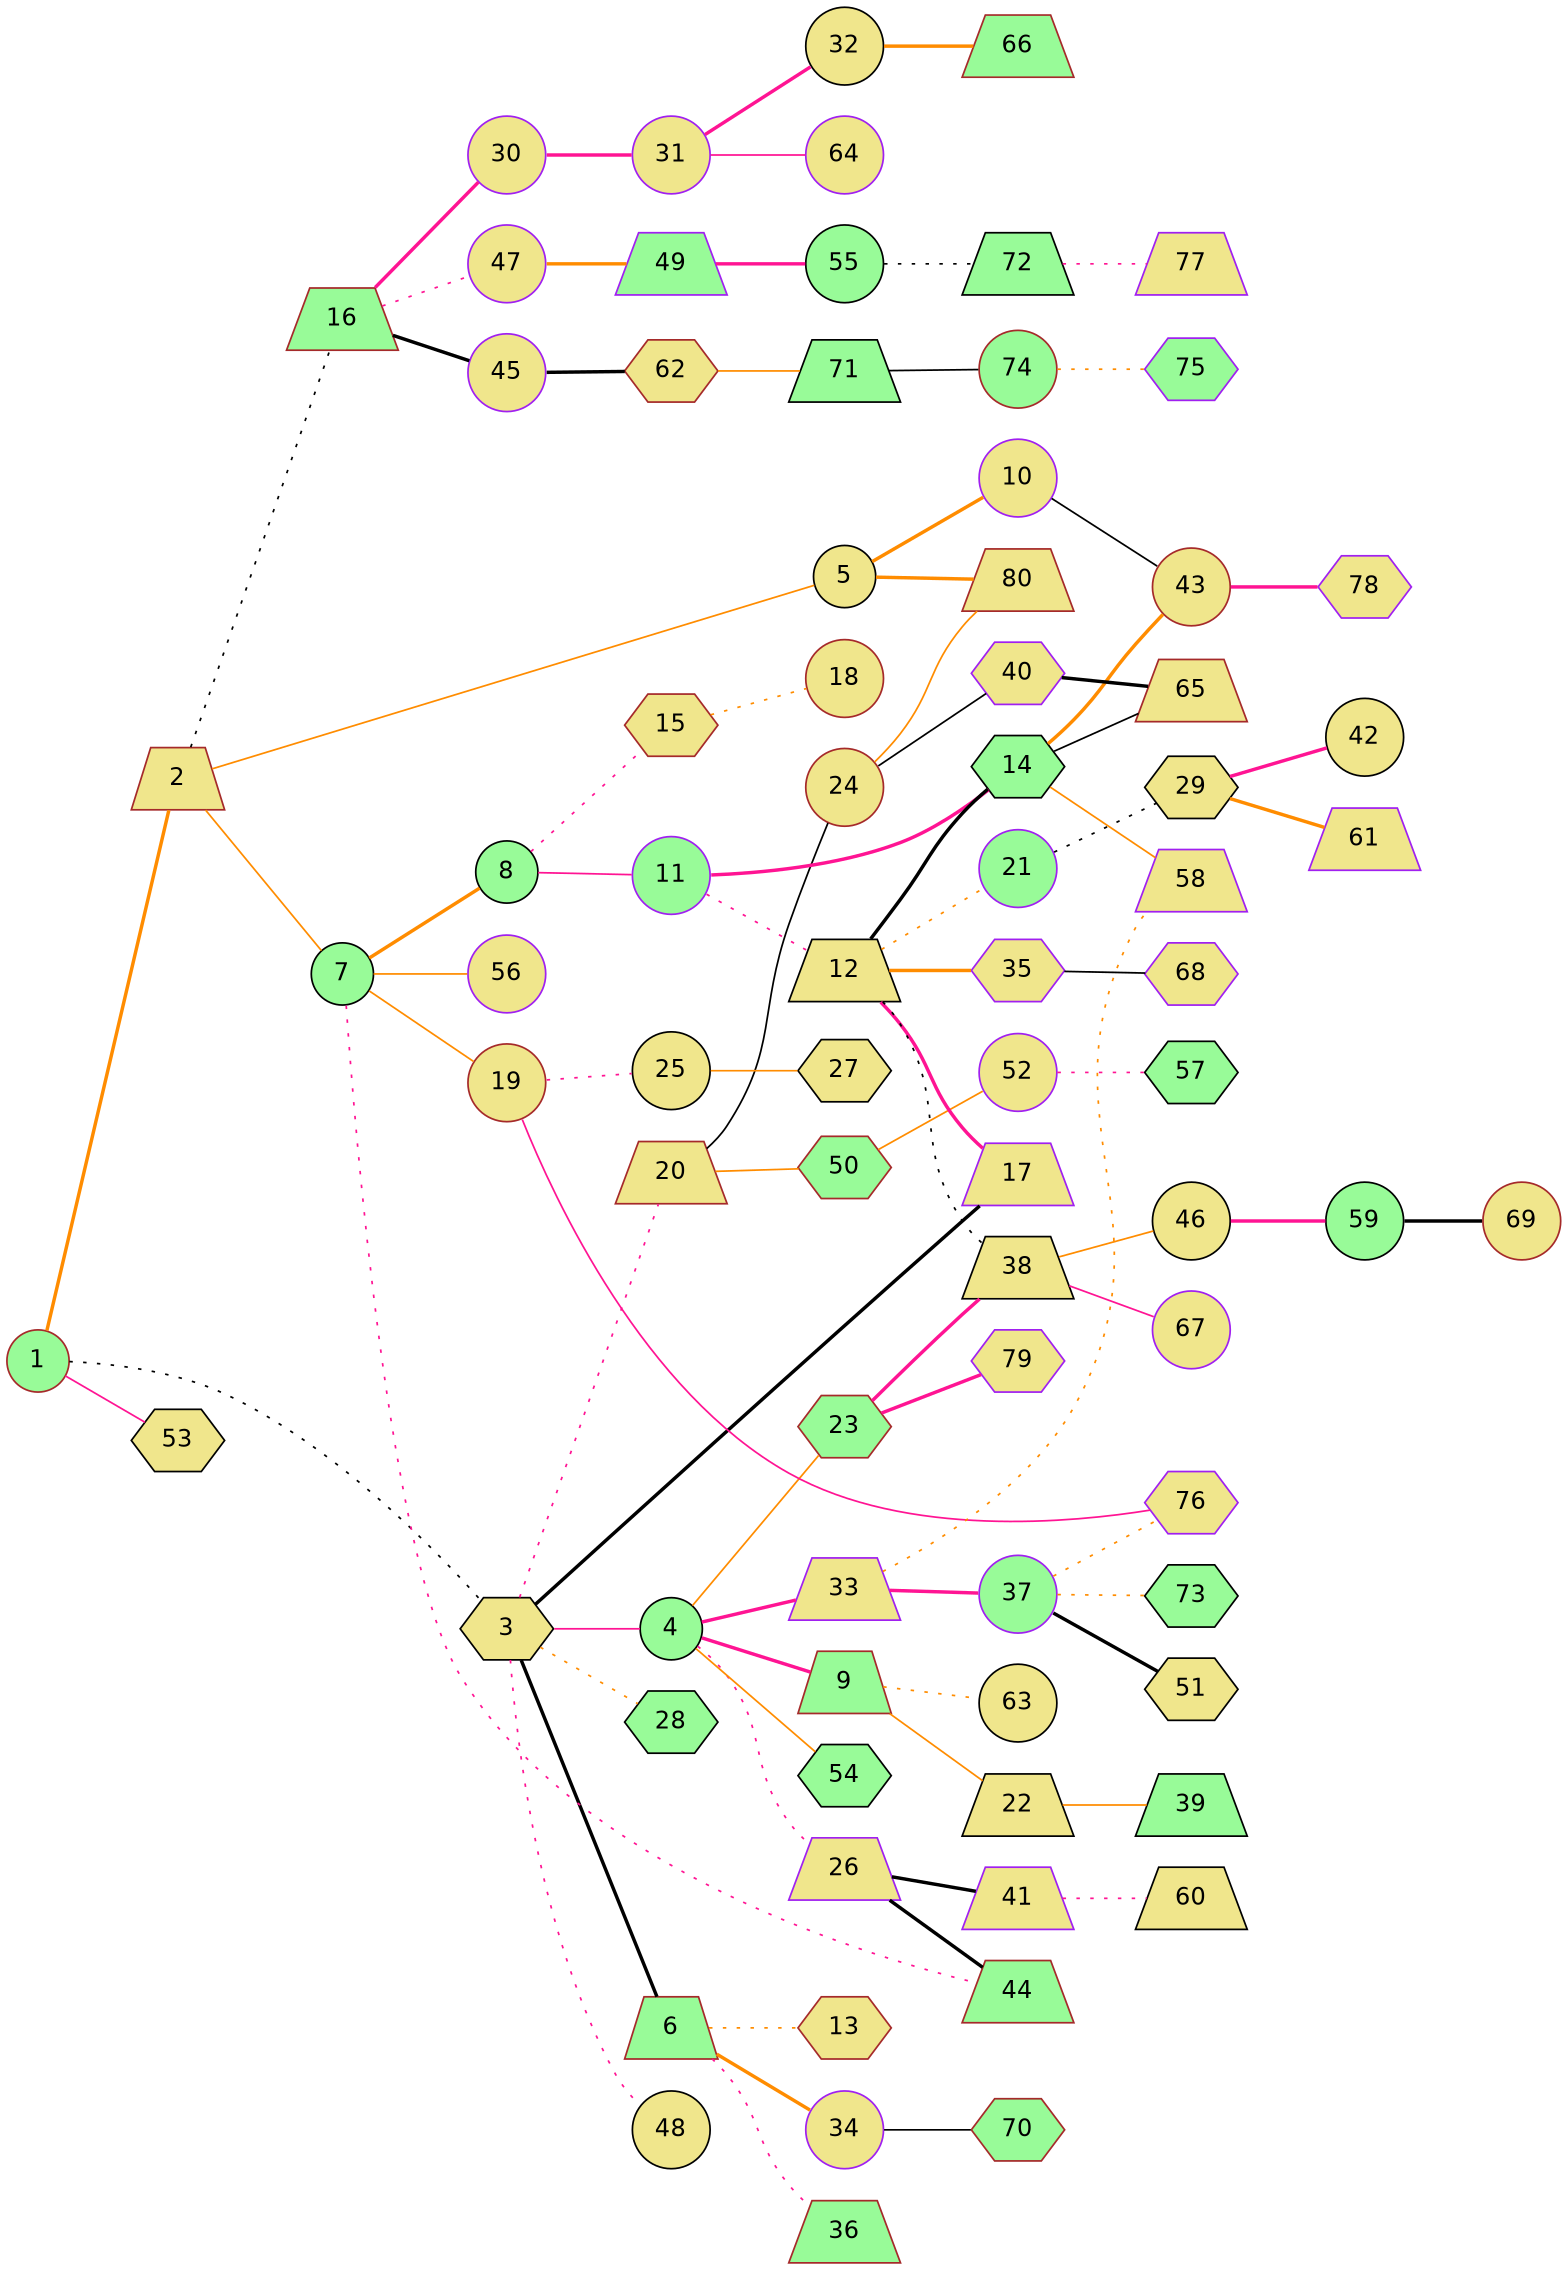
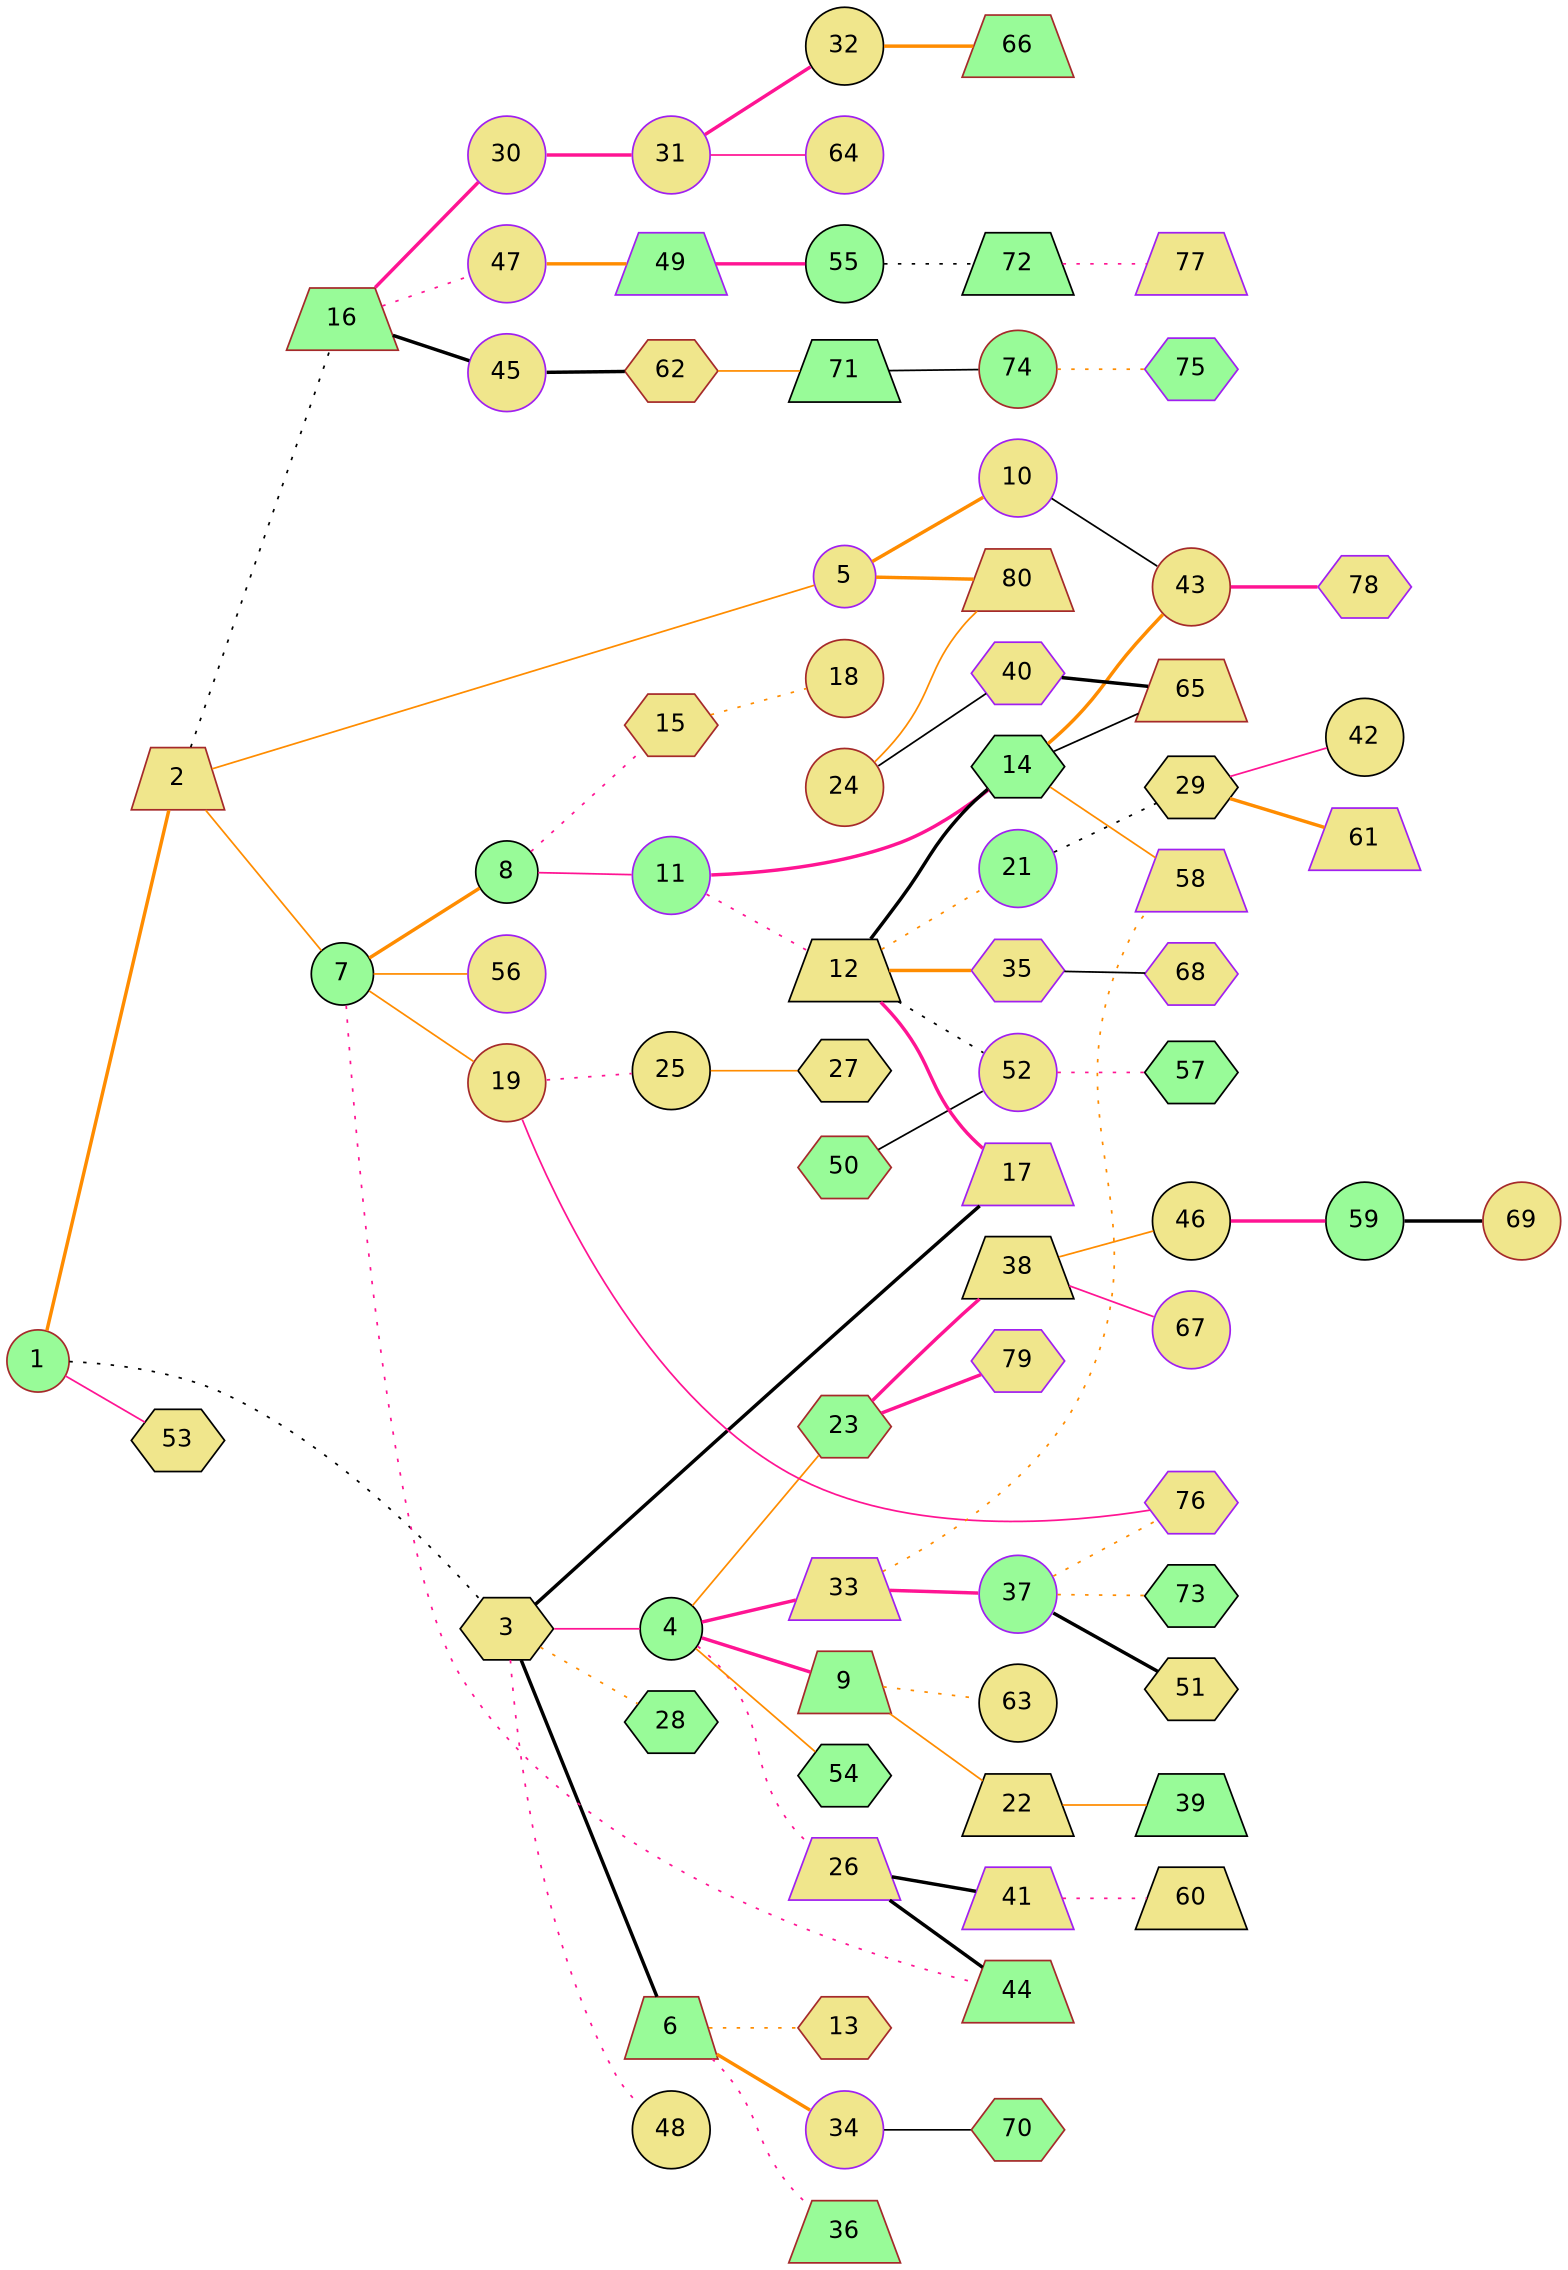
node "5": color black -> purple
edge "42" -- "29": style bold -> solid
edge "52" -- "50": color darkorange -> black
edge "12" -- "38": now "12" -- "52"
node "20": removed
